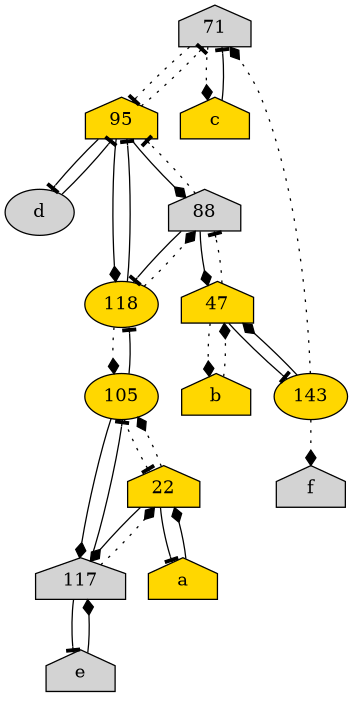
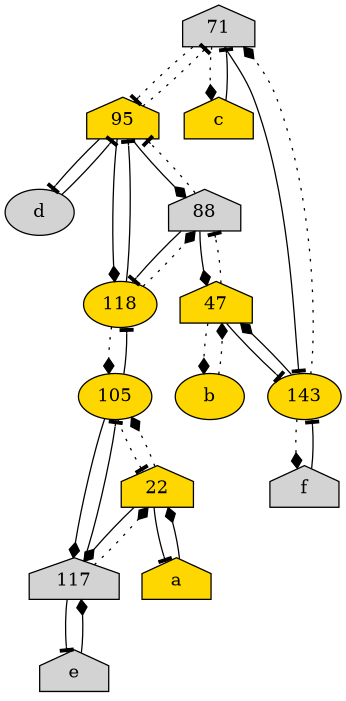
edge "71" -> "143": added
node "b": shape house -> ellipse
edge "f" -> "143": added
